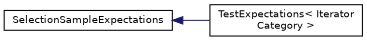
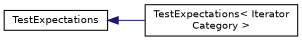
node "SelectionSampleExpectations": label "SelectionSampleExpectations" -> "TestExpectations"
